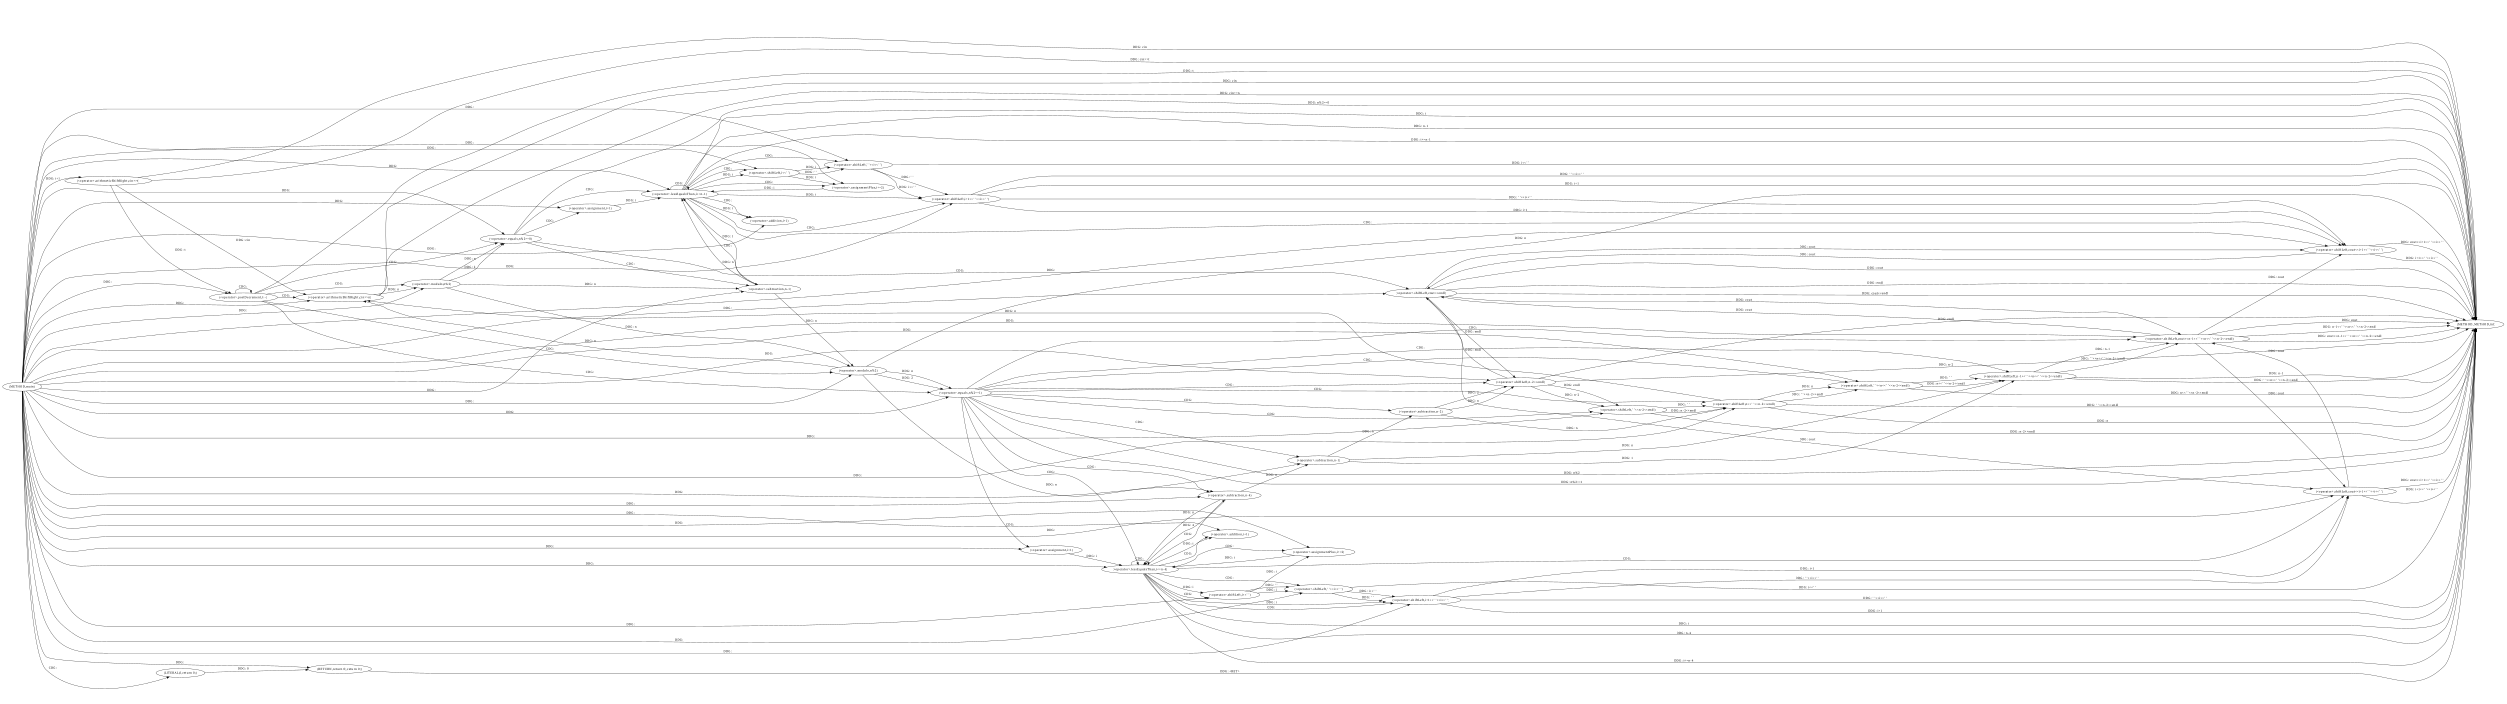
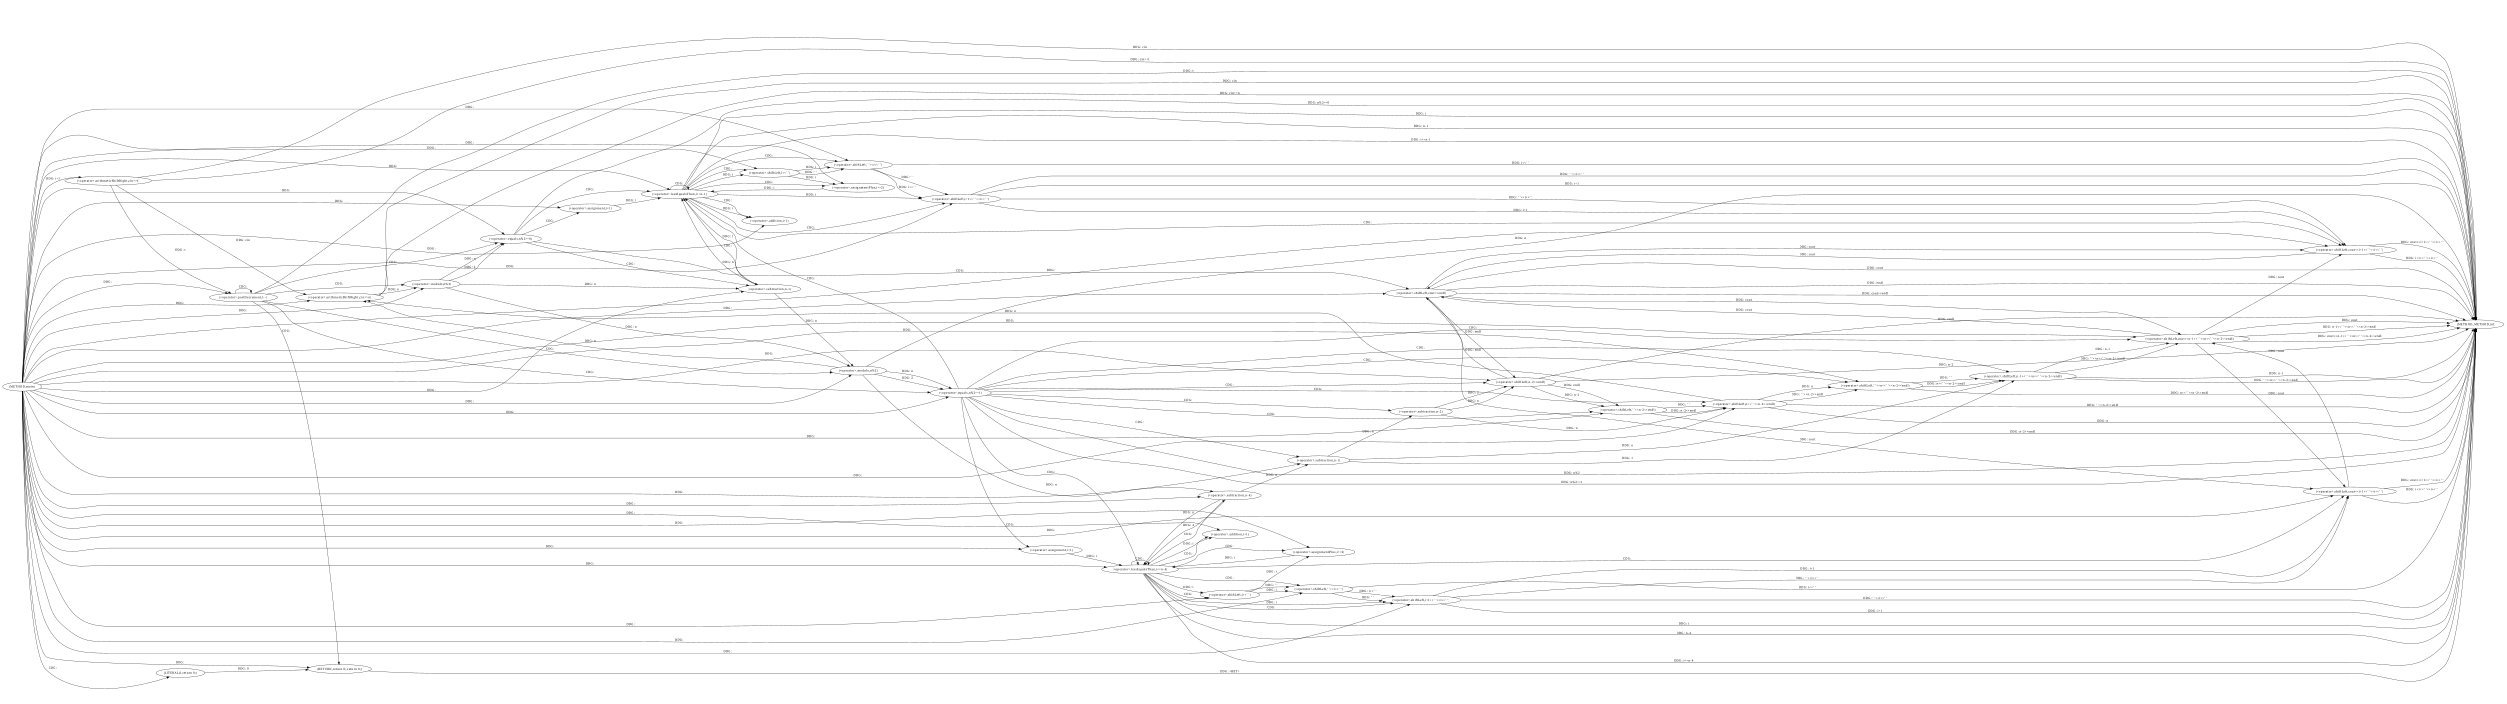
edge "(<operator>.postDecrement,t--)" -> "(<operator>.arithmeticShiftRight,cin>>n)": now "(<operator>.postDecrement,t--)" -> "(RETURN,return 0;,return 0;)"
edge "(<operator>.equals,n%2==1)" -> "(<operator>.subtraction,n-4)": now "(<operator>.equals,n%2==1)" -> "(<operator>.lessEqualsThan,i<=n-1)"
